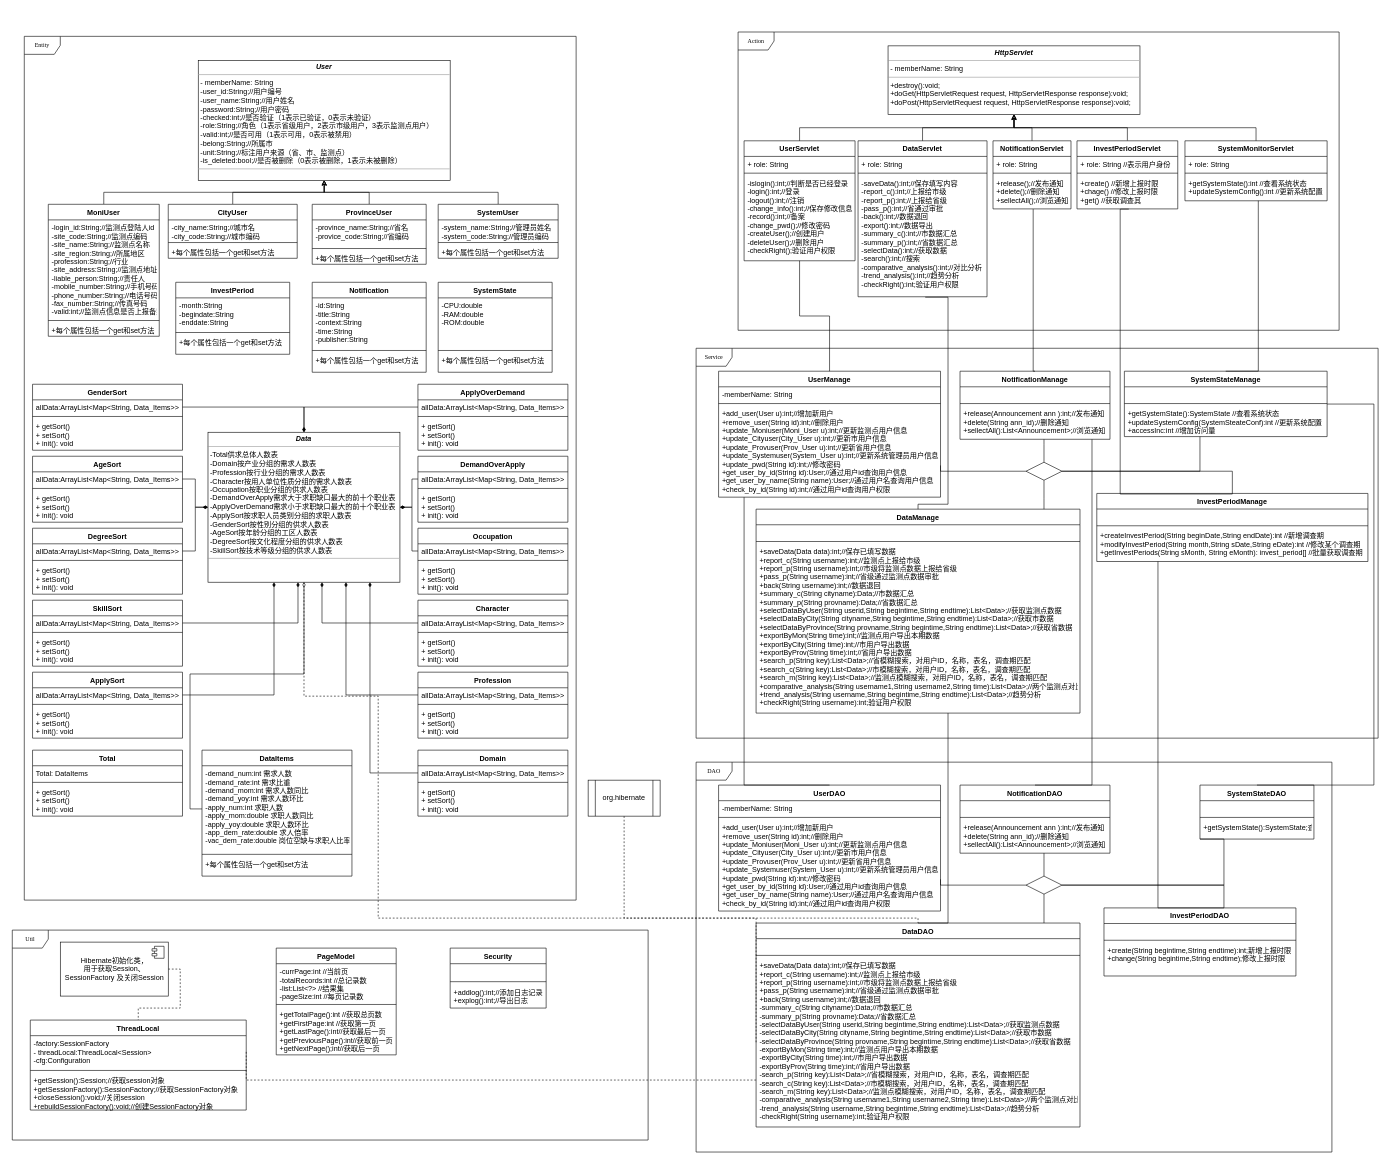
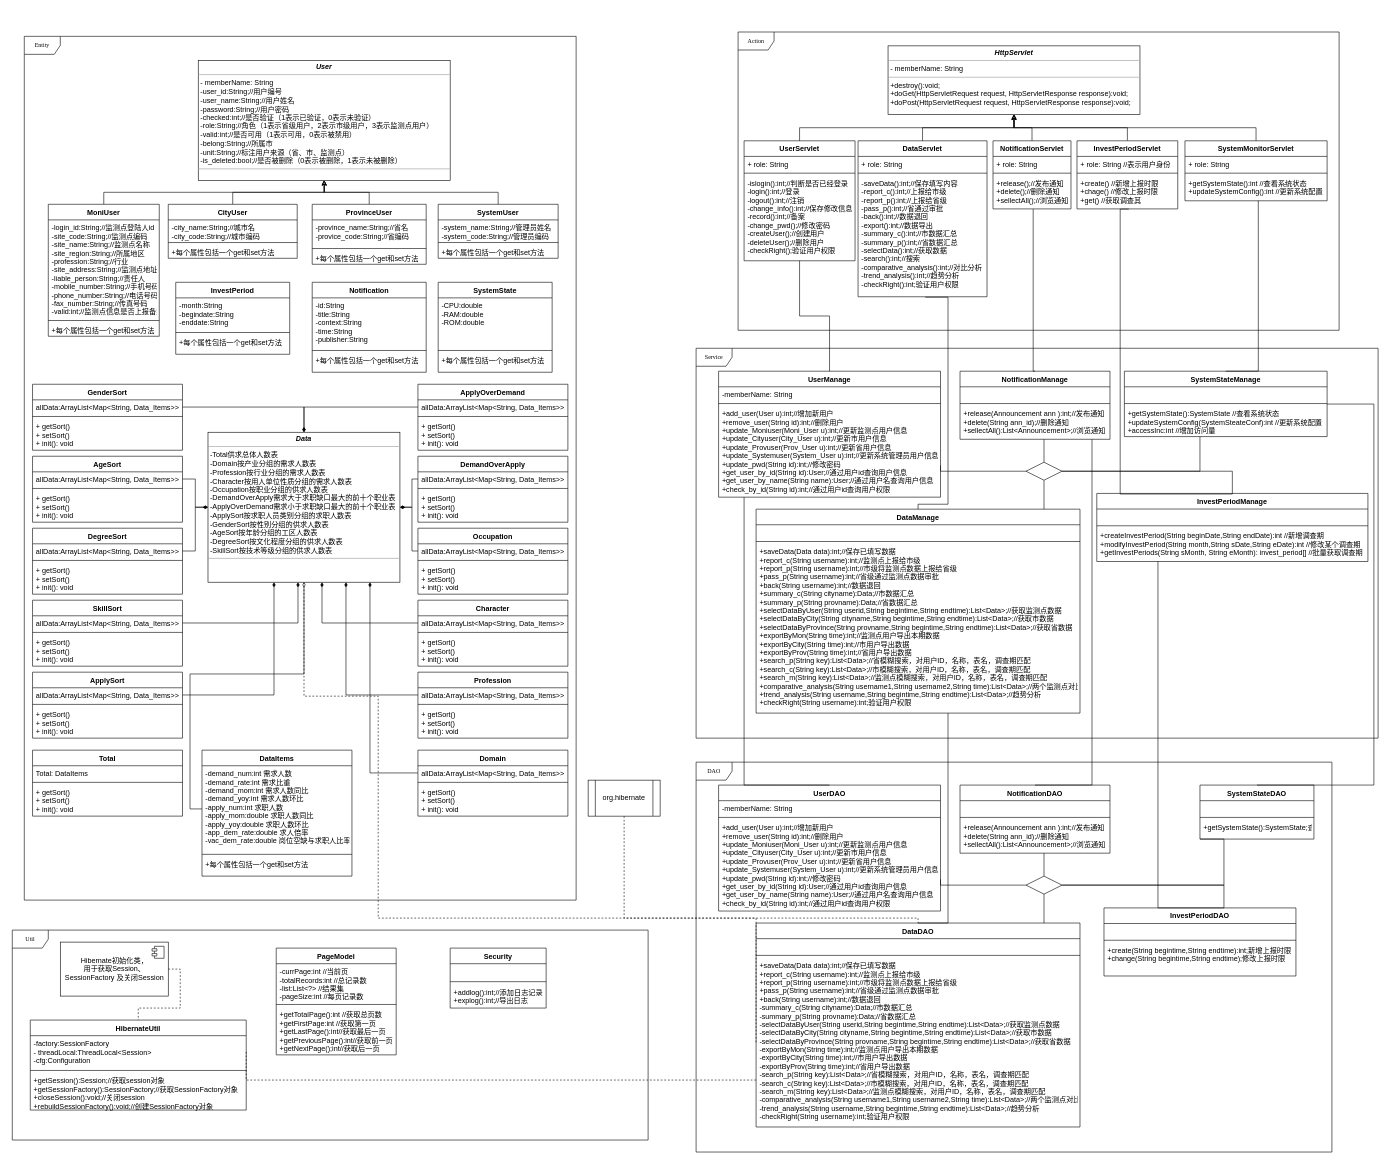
node "ThreadLocal": label "ThreadLocal" -> "HibernateUtil"
